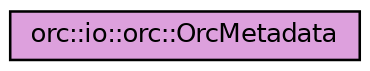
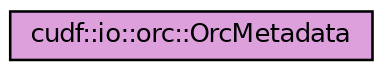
node "orc::io::orc::OrcMetadata": label "orc::io::orc::OrcMetadata" -> "cudf::io::orc::OrcMetadata"
